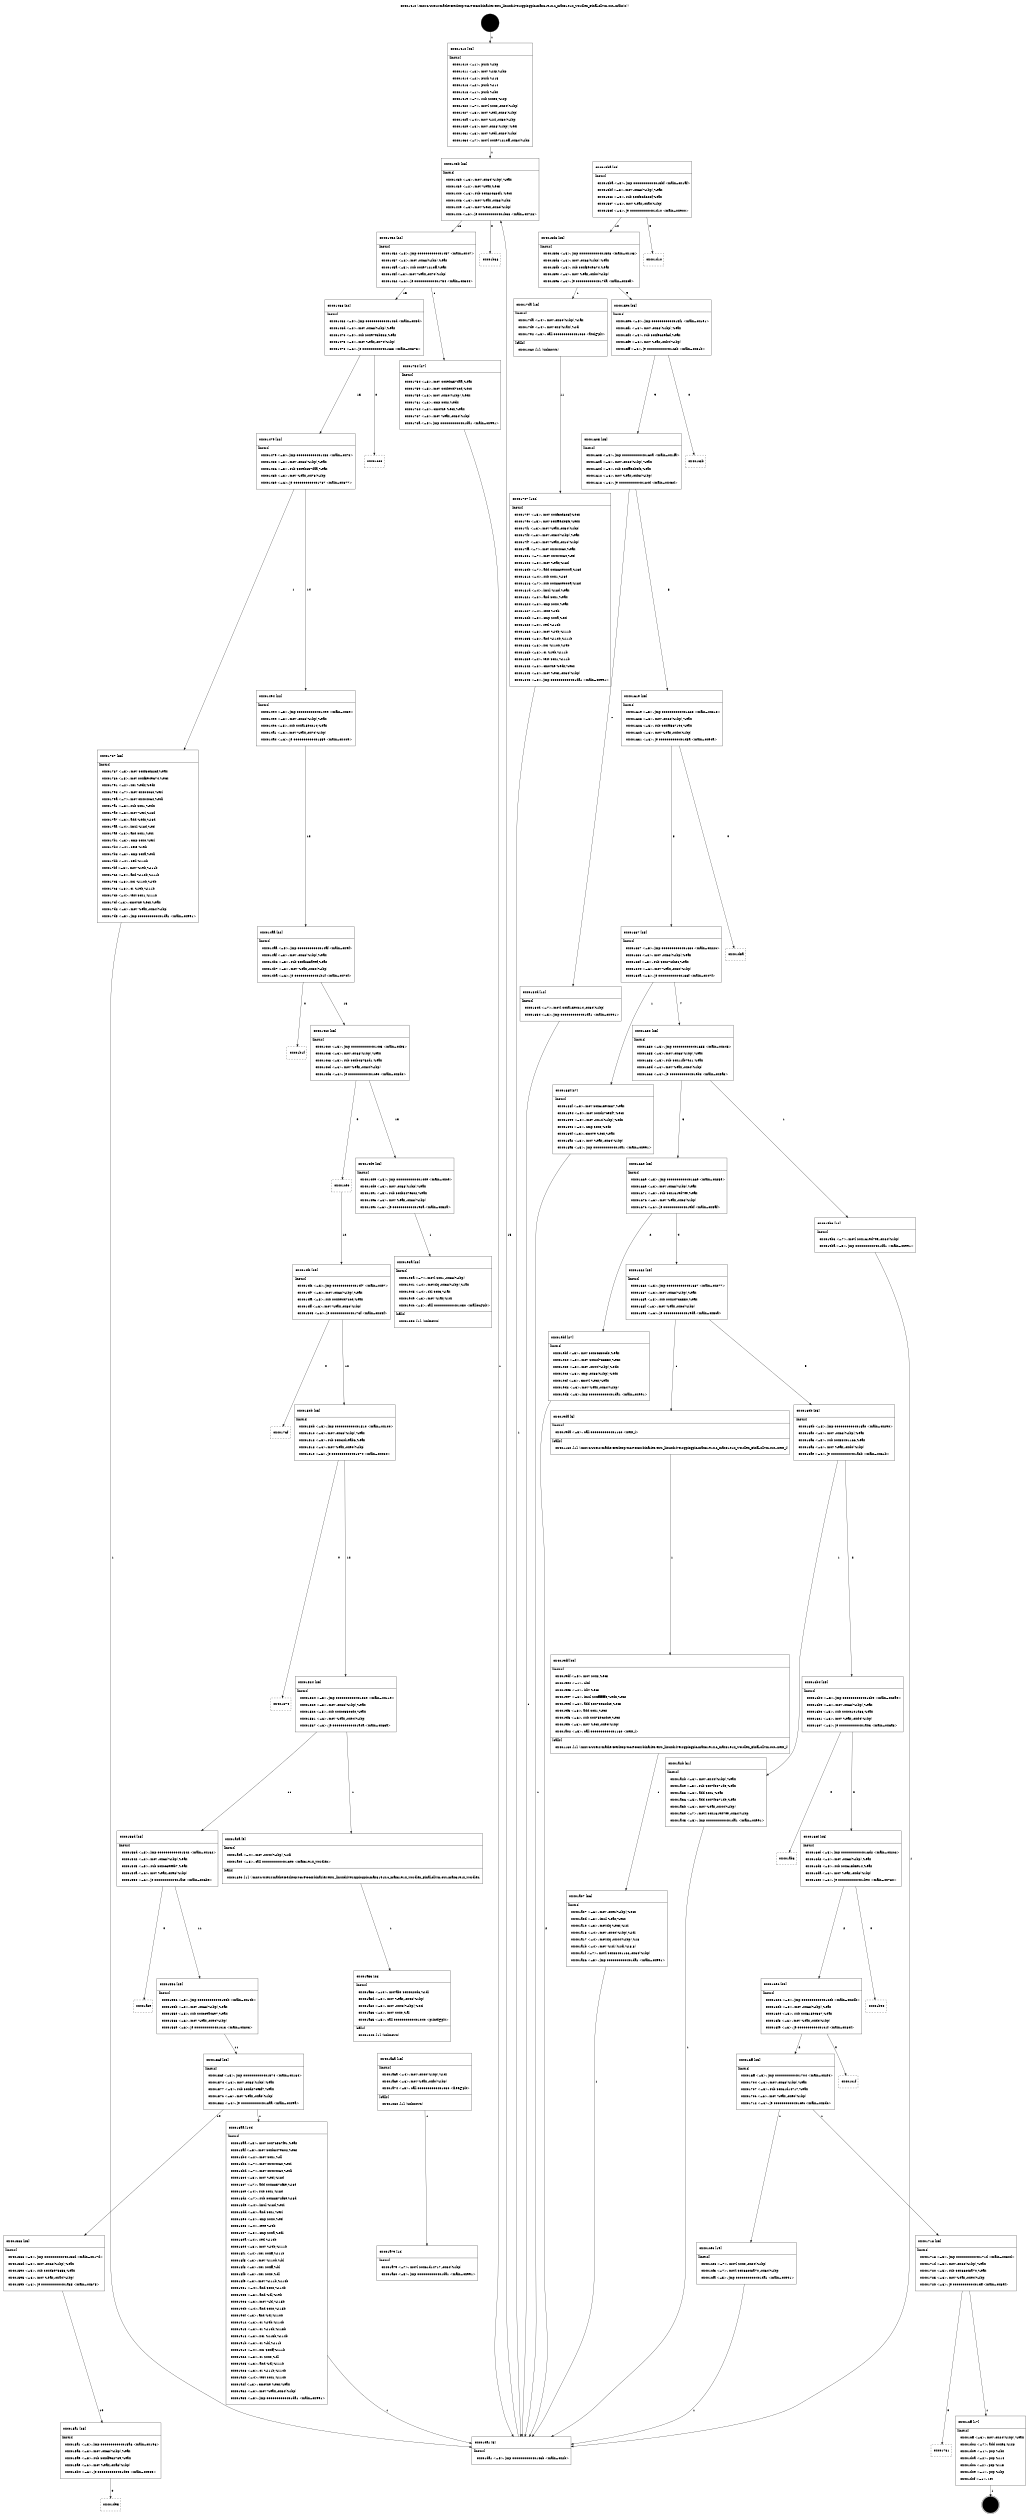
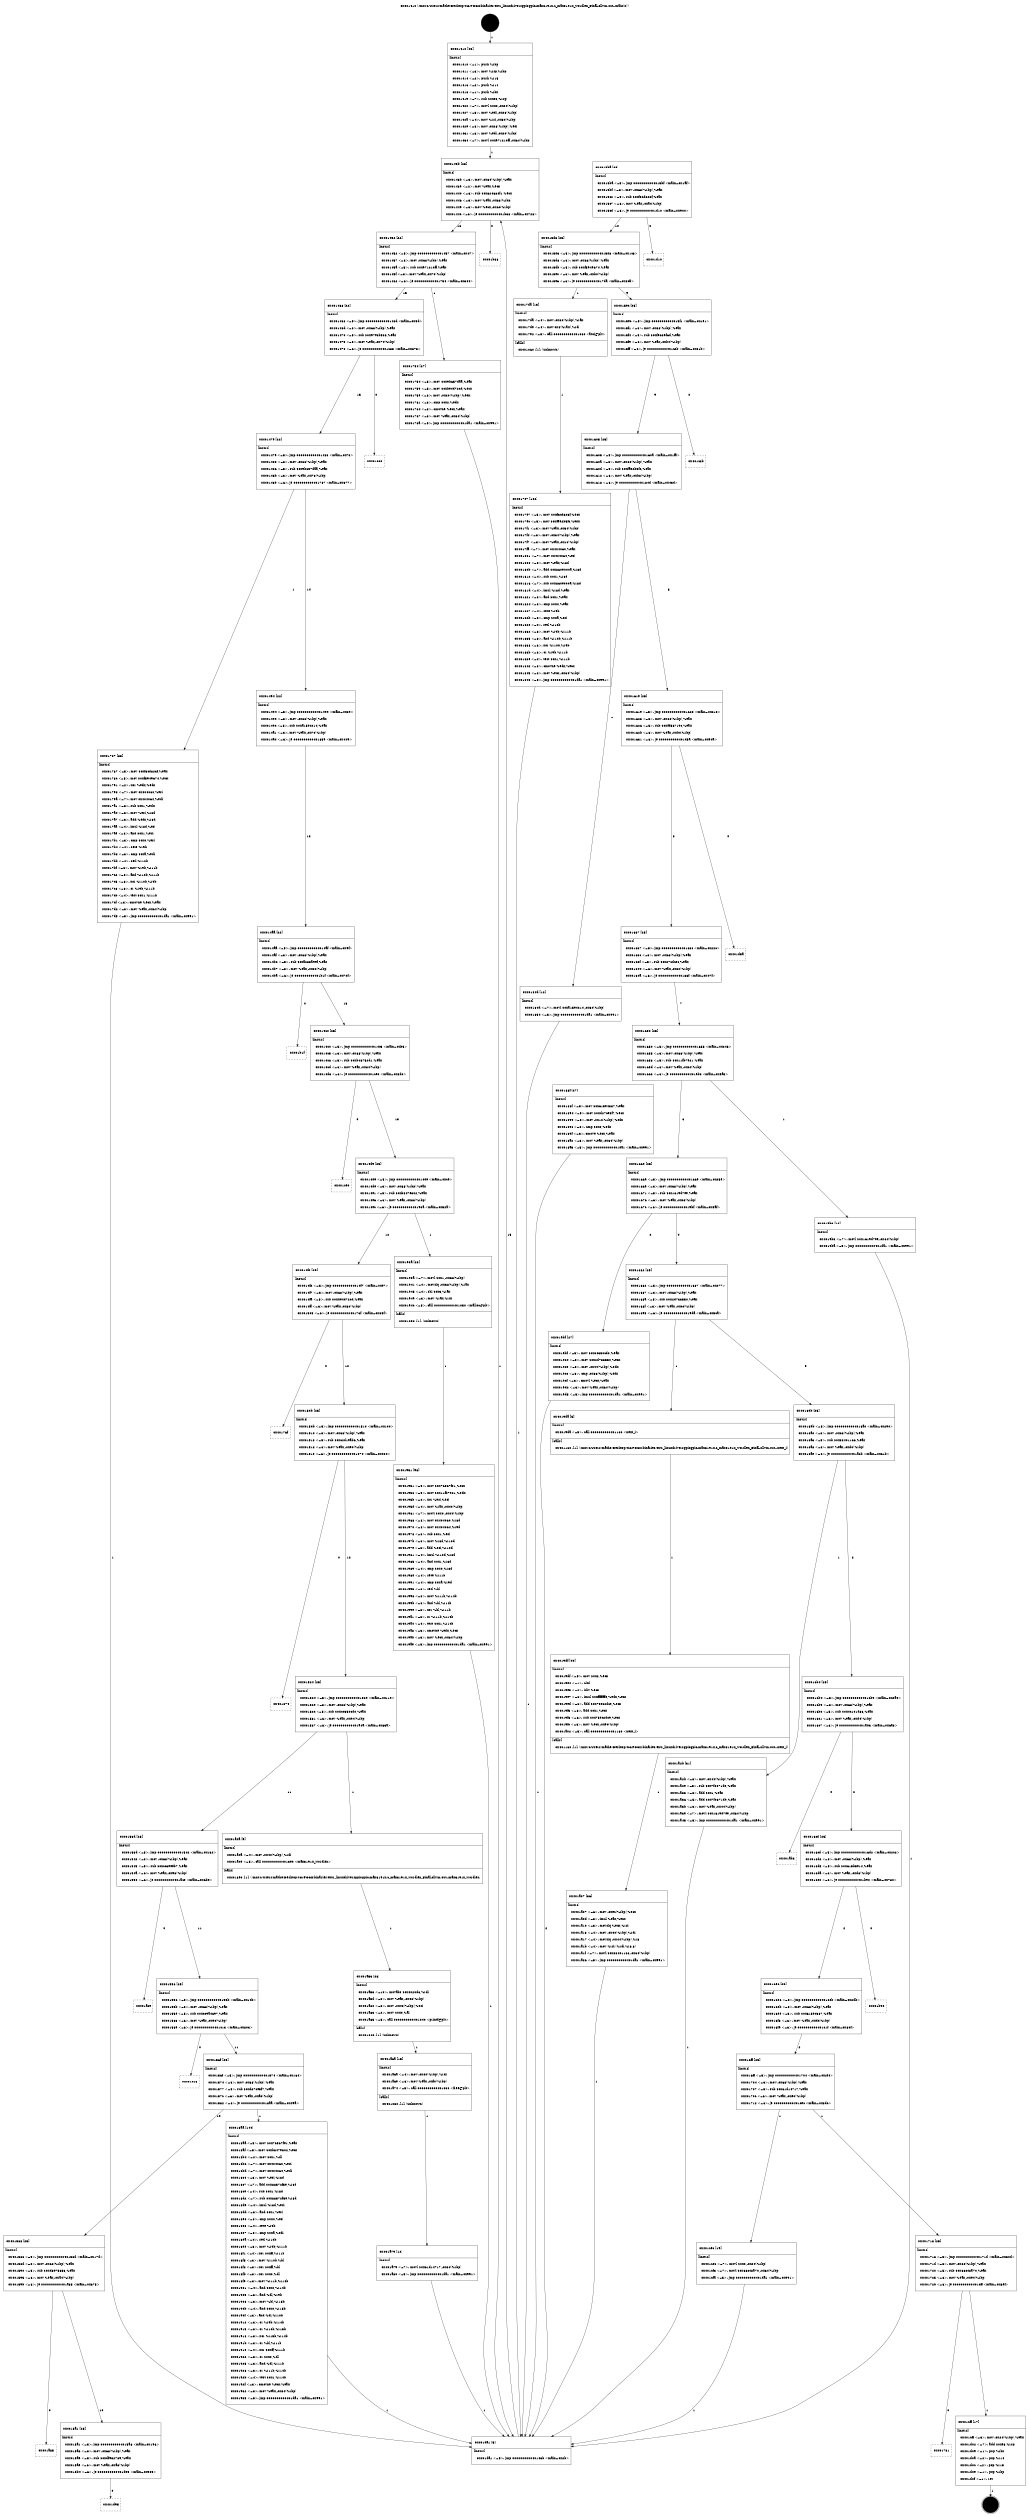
edge "0x4017da [13]" -> "0x4017e7 [102]": label " 11" -> " 1"
edge "0x401637 [25]" -> "0x40188f [27]": removed, label "1"
edge "0x401ce0" -> "0x4014f2 [25]": now "0x4014d9 [25]" -> "0x4014f2 [25]"
node "0x401951 [98]": added
edge "0x401a53 [23]" -> "0x401a6a [15]": added, label "1"
node "0x401c13": added
node "0x401c1f": removed
edge "0x401a79 [12]" -> "0x401da1 [5]": added, label "1"
node "0x401a85": added
